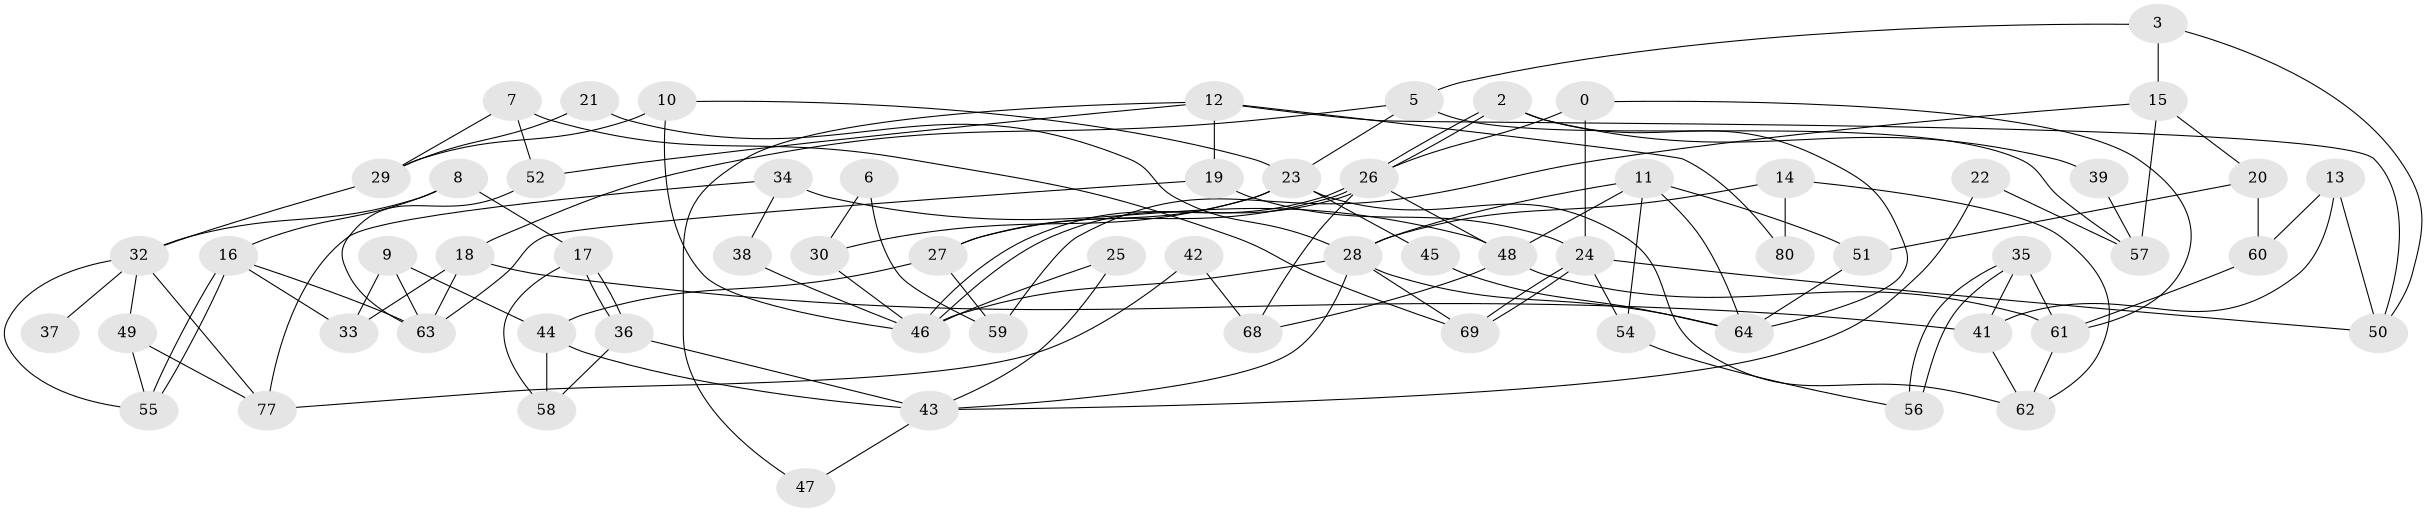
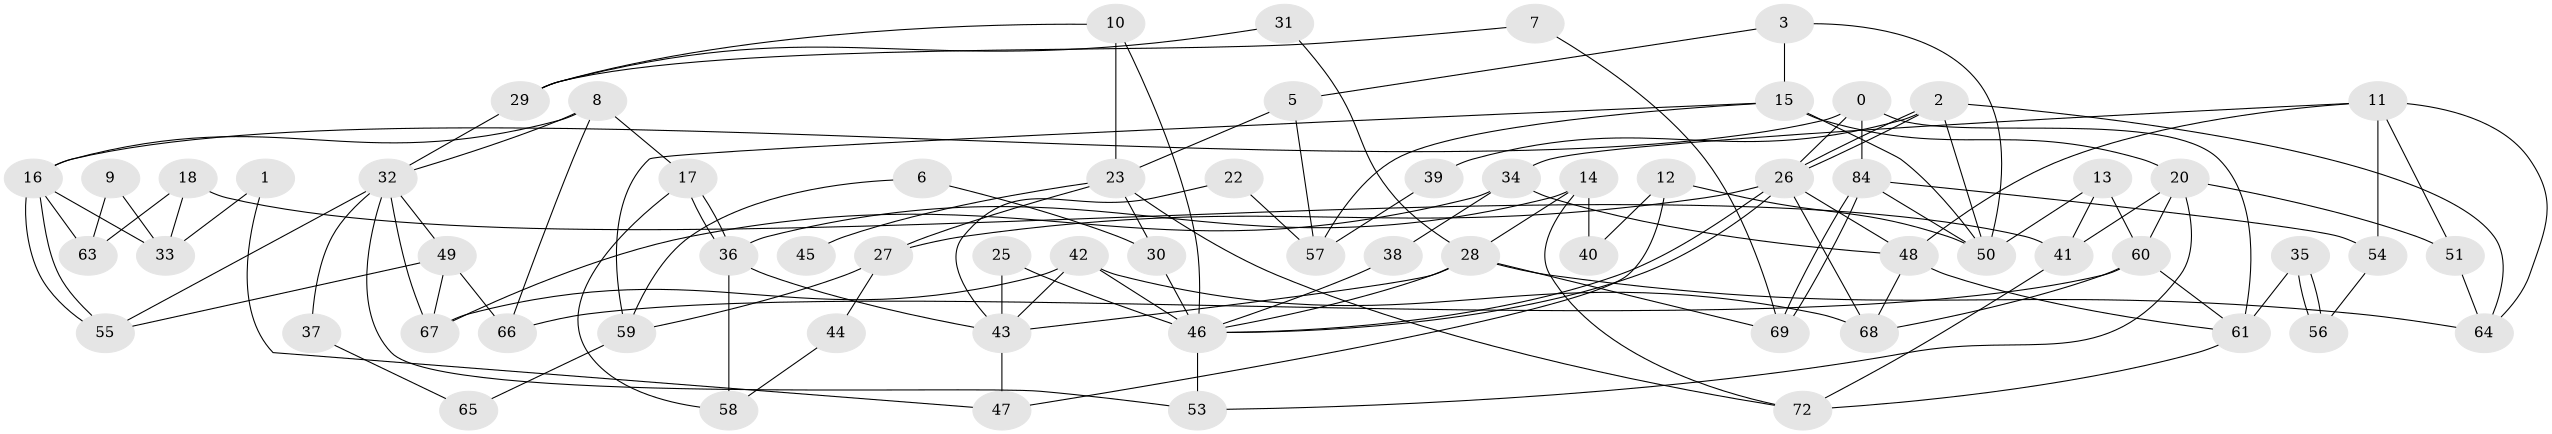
node "21": label "21" -> "31"
edge "5" -- "18": removed
edge "0" -- "16": added
edge "15" -- "50": added
node "1": added
node "52": removed
node "19": removed
edge "2" -- "50": added
edge "11" -- "28": now "11" -- "34"
edge "14" -- "36": added
node "24": label "24" -> "84"
node "80": label "80" -> "40"
edge "45" -- "64": removed
edge "60" -- "68": added
edge "35" -- "41": now "20" -- "41"
edge "9" -- "44": removed
edge "42" -- "46": added
node "66": added
edge "44" -- "43": now "42" -- "43"
node "77": label "77" -> "67"
node "65": added
node "53": added
node "62": label "62" -> "72"
